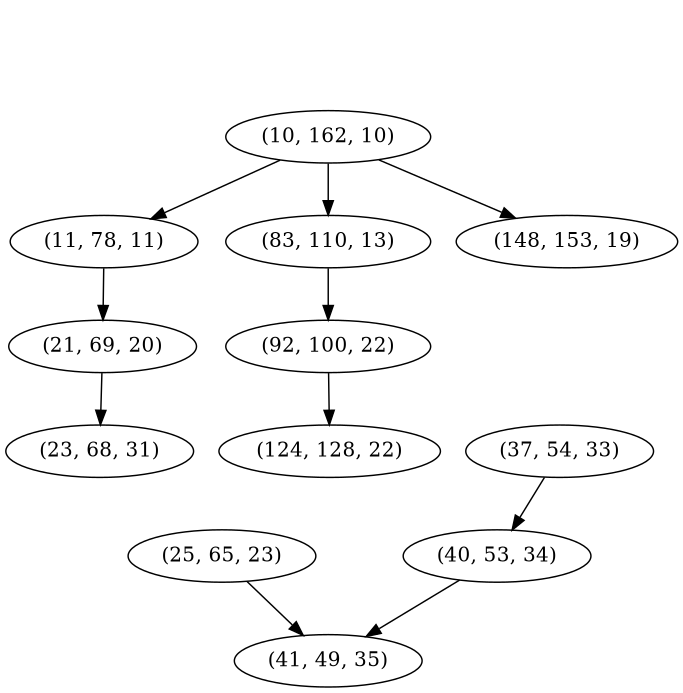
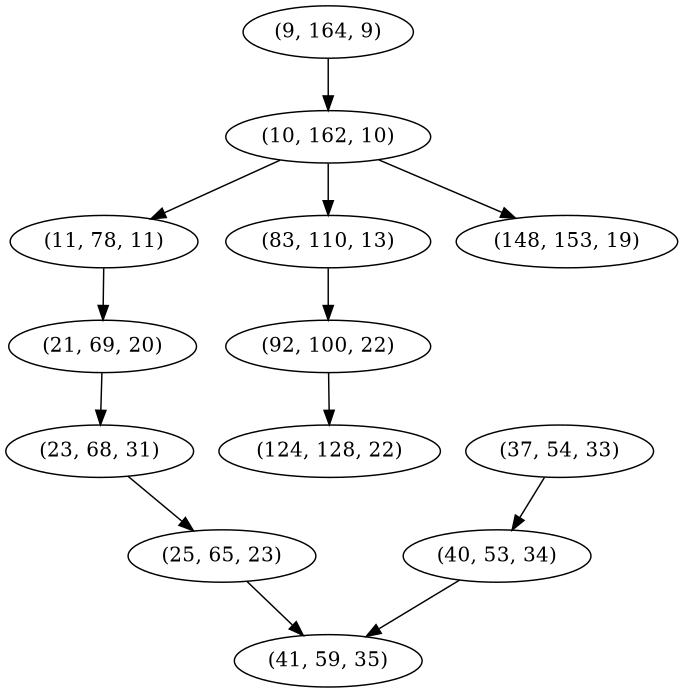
node "(9, 164, 9)": added
edge "(23, 68, 31)" -> "(25, 65, 23)": added
node "(41, 49, 35)": label "(41, 49, 35)" -> "(41, 59, 35)"
